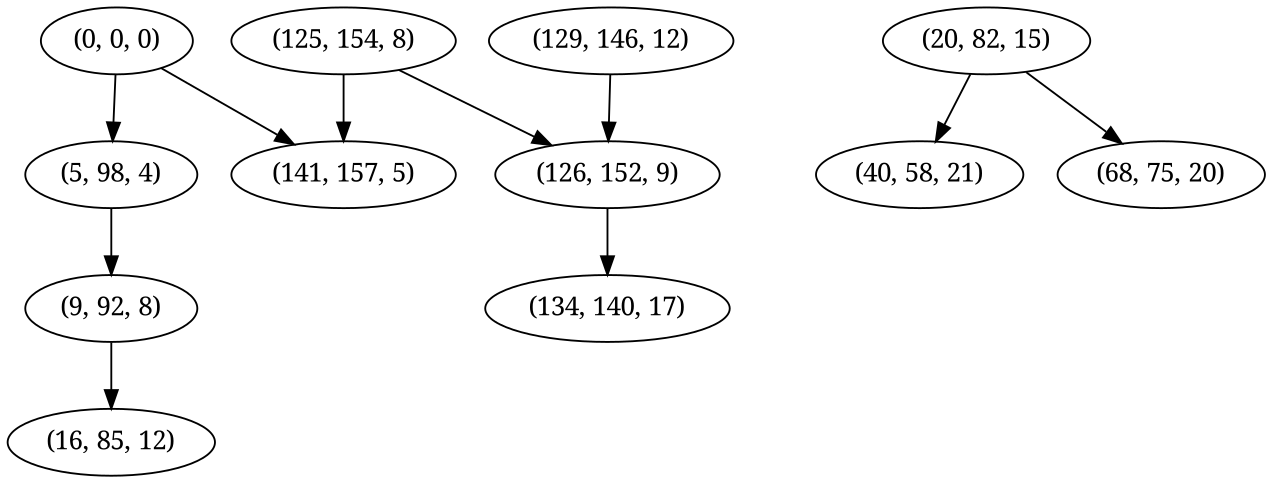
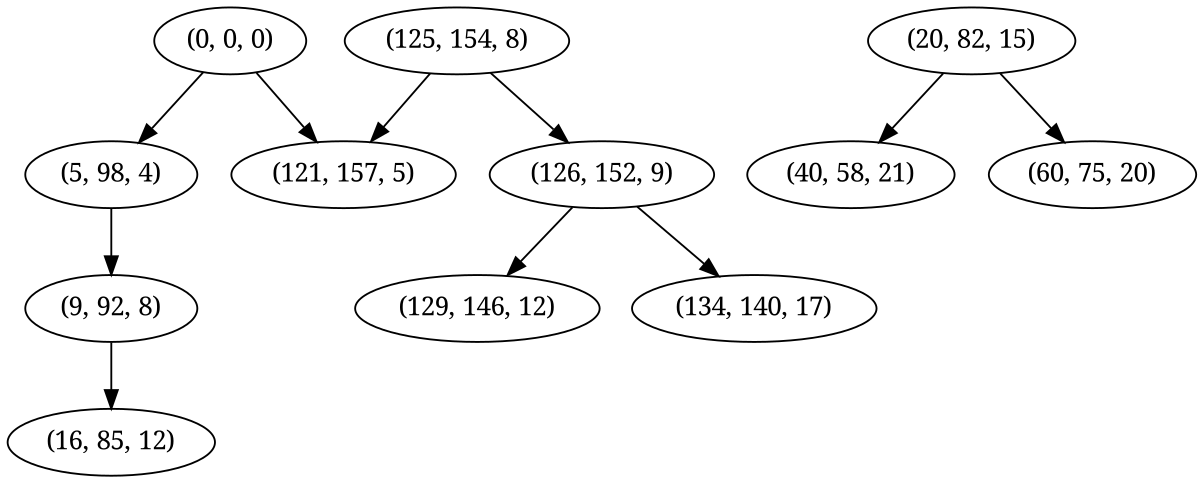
edge "(129, 146, 12)" -> "(126, 152, 9)": reversed
node "(141, 157, 5)": label "(141, 157, 5)" -> "(121, 157, 5)"
node "(68, 75, 20)": label "(68, 75, 20)" -> "(60, 75, 20)"
